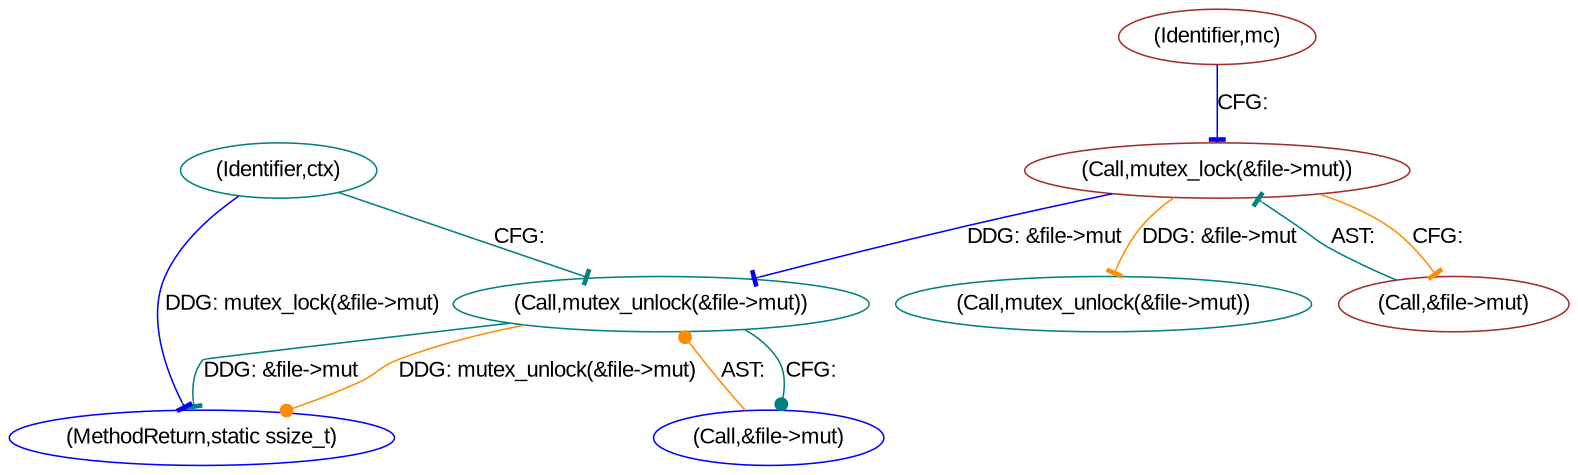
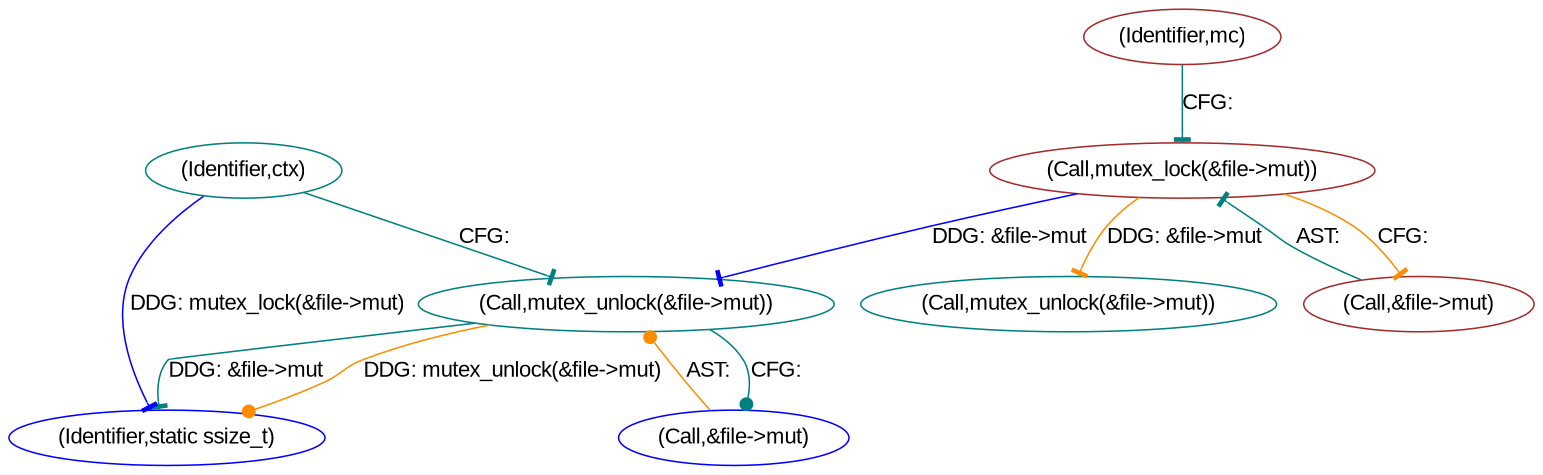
edge "(Identifier,mc)" -> "(Call,mutex_lock(&file->mut))": color blue -> teal
node "(MethodReturn,static ssize_t)": label "(MethodReturn,static ssize_t)" -> "(Identifier,static ssize_t)"
